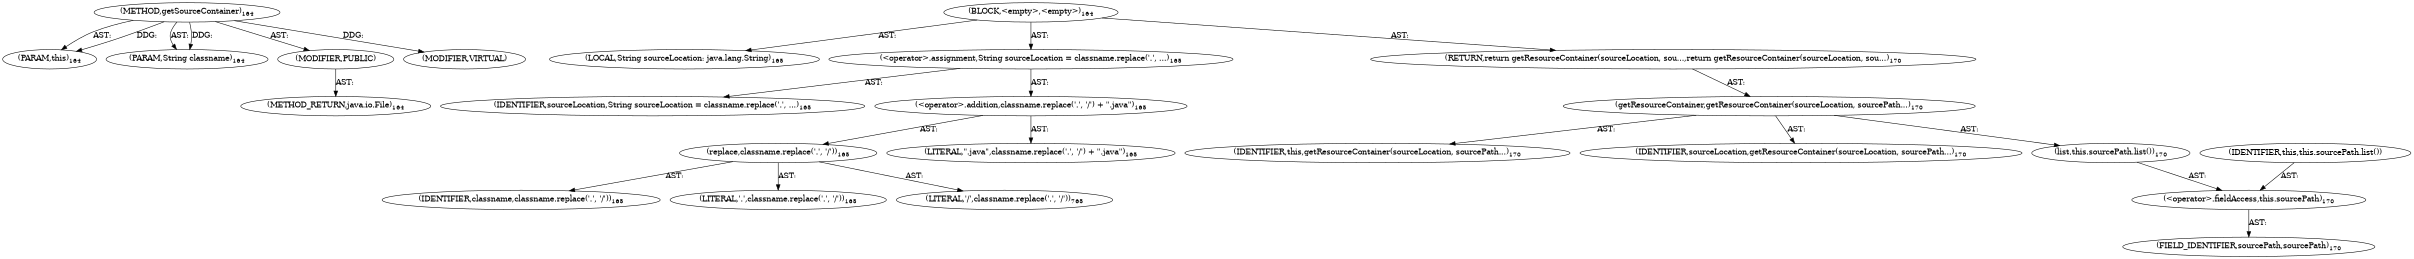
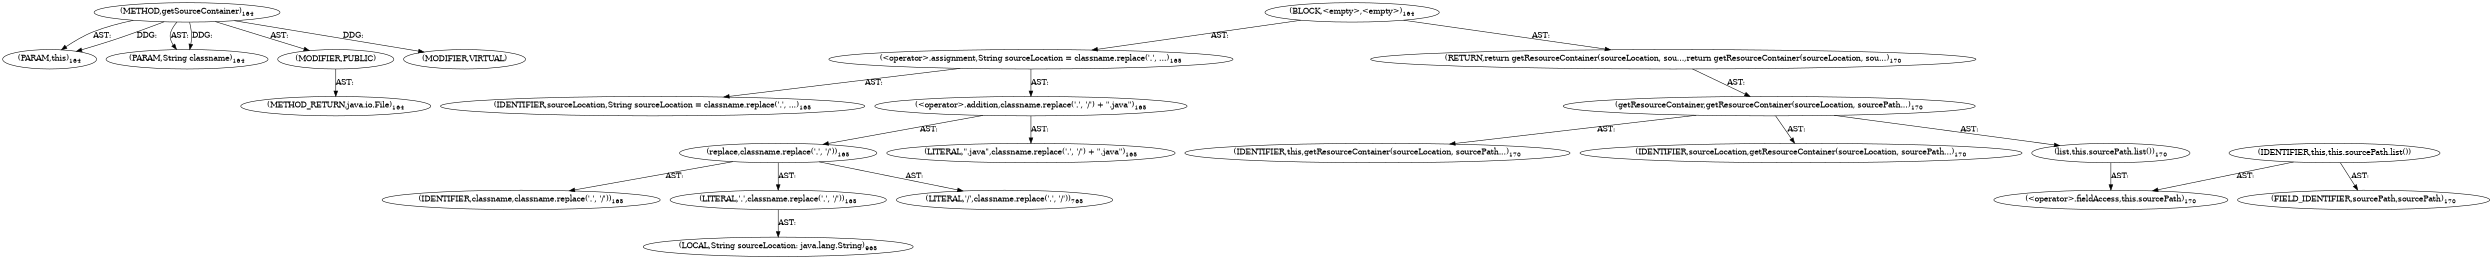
edge "(BLOCK,<empty>,<empty>)" -> "(LOCAL,String sourceLocation: java.lang.String)": now "(LITERAL,'.',classname.replace('.', '/'))" -> "(LOCAL,String sourceLocation: java.lang.String)"
node "(LOCAL,String sourceLocation: java.lang.String)": text "165" -> "965"
edge "(<operator>.fieldAccess,this.sourcePath)" -> "(FIELD_IDENTIFIER,sourcePath,sourcePath)": now "(IDENTIFIER,this,this.sourcePath.list())" -> "(FIELD_IDENTIFIER,sourcePath,sourcePath)"
